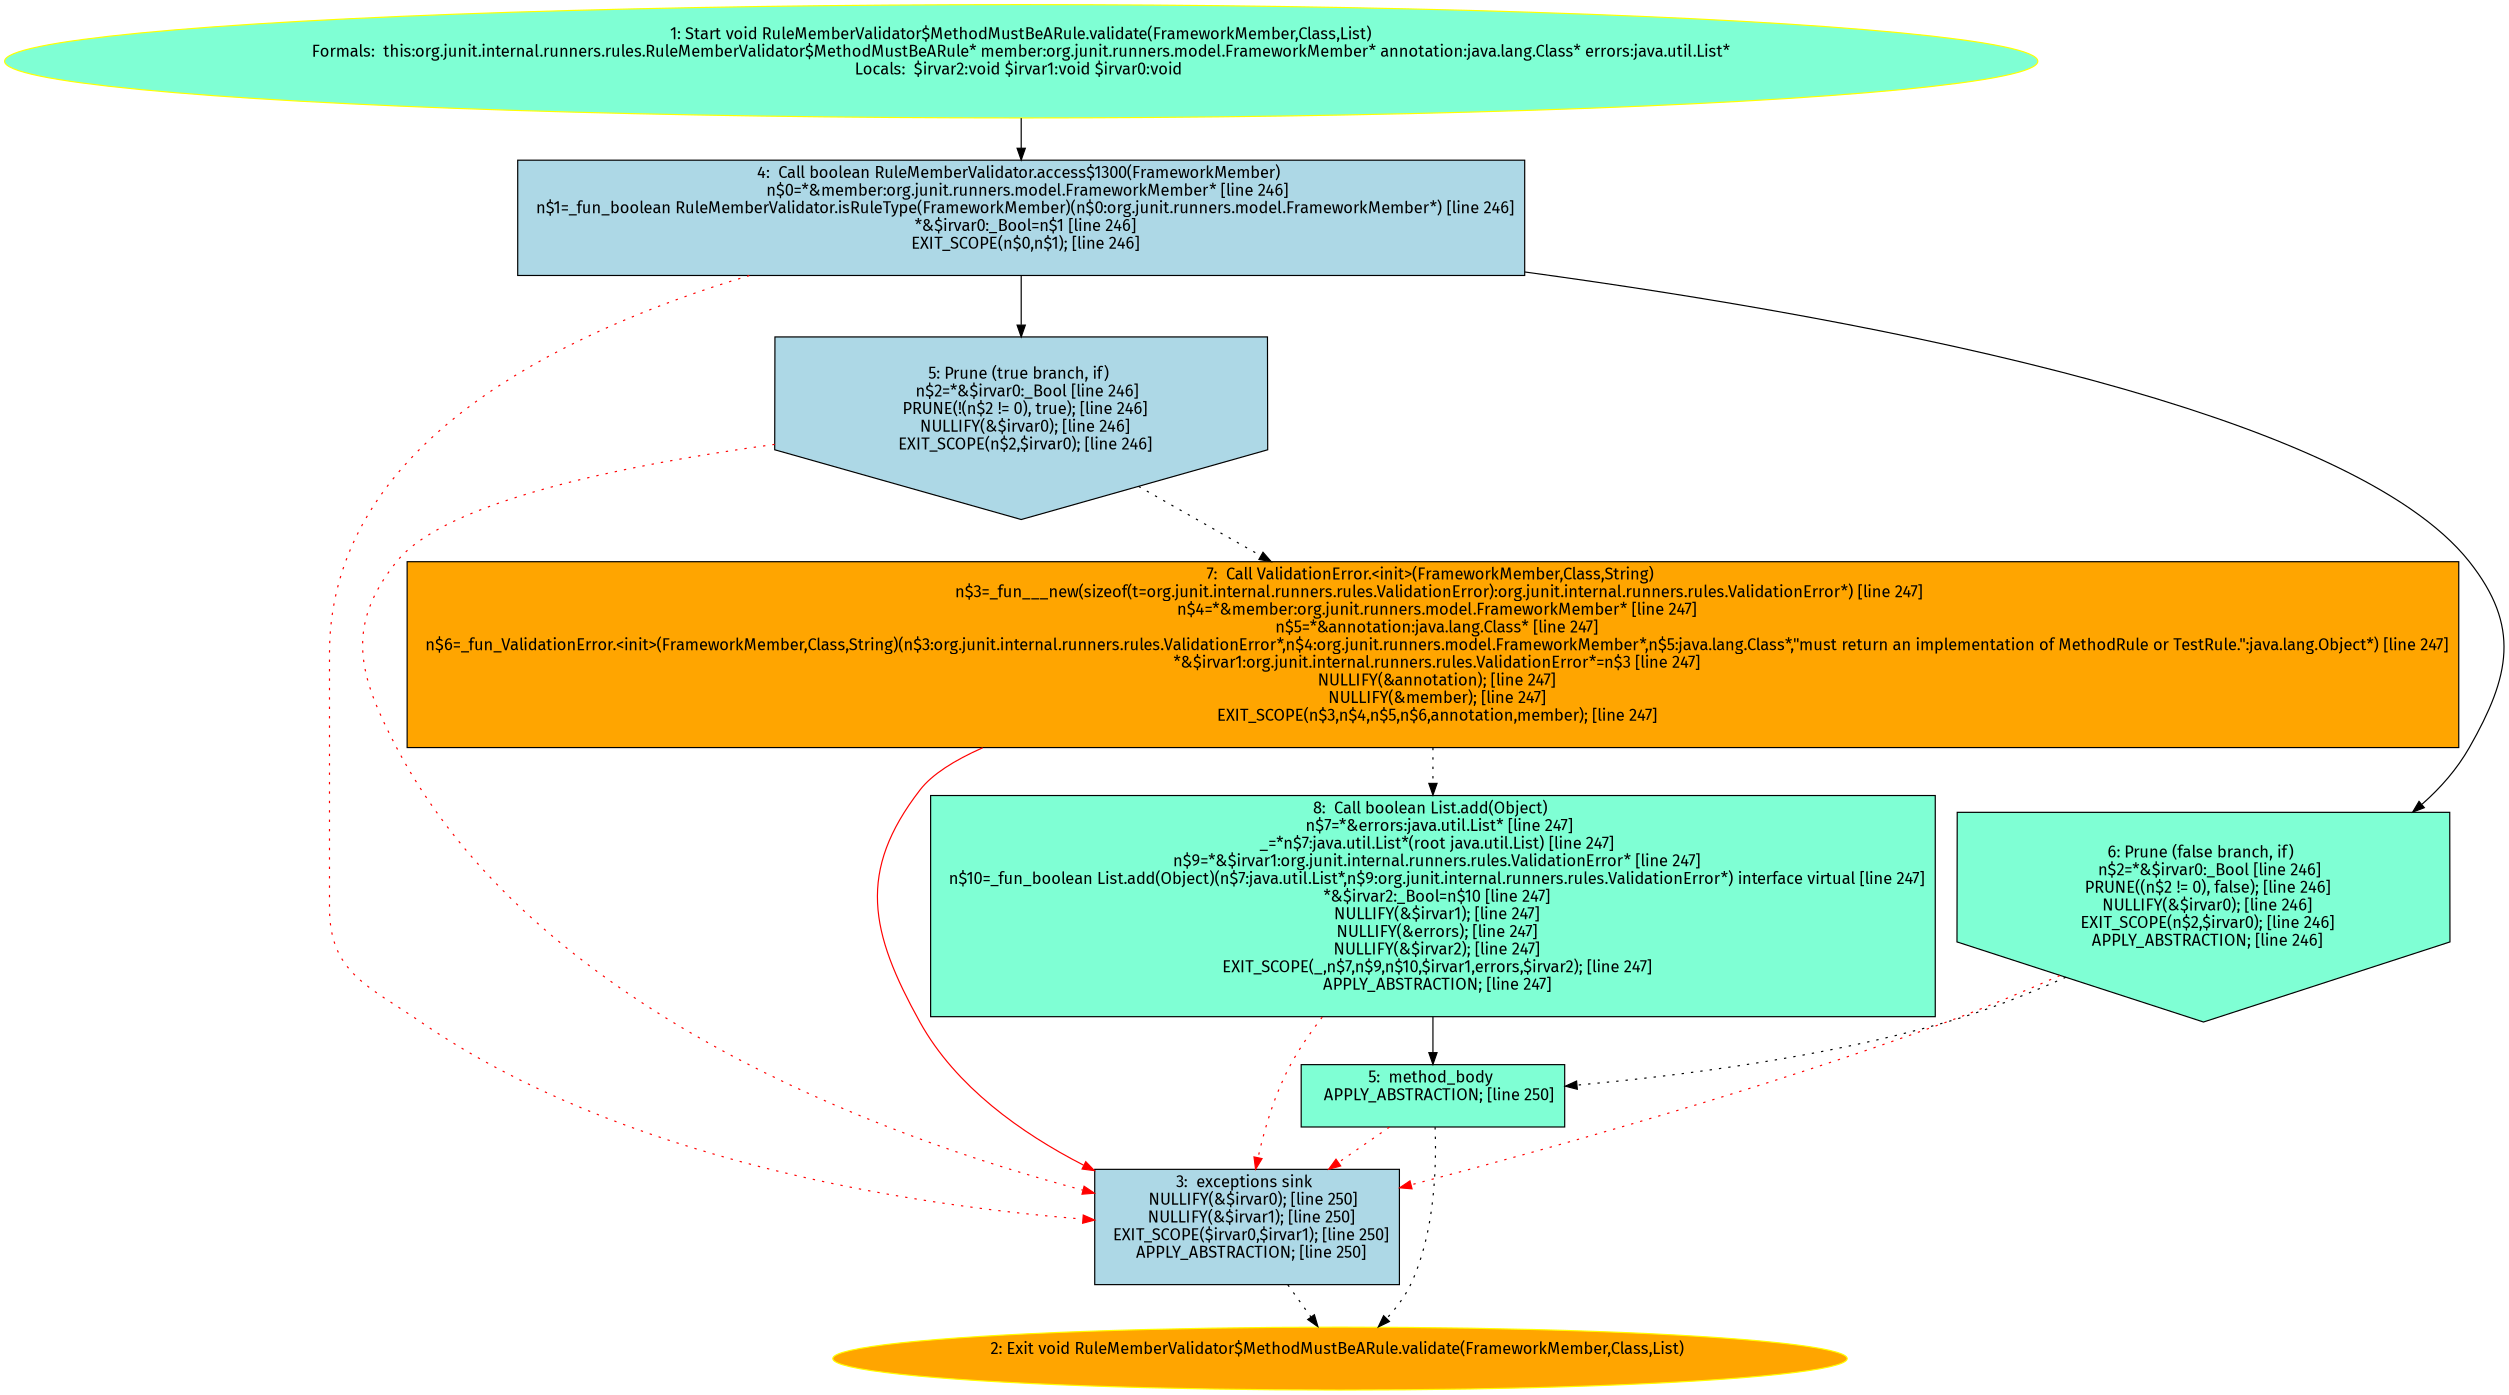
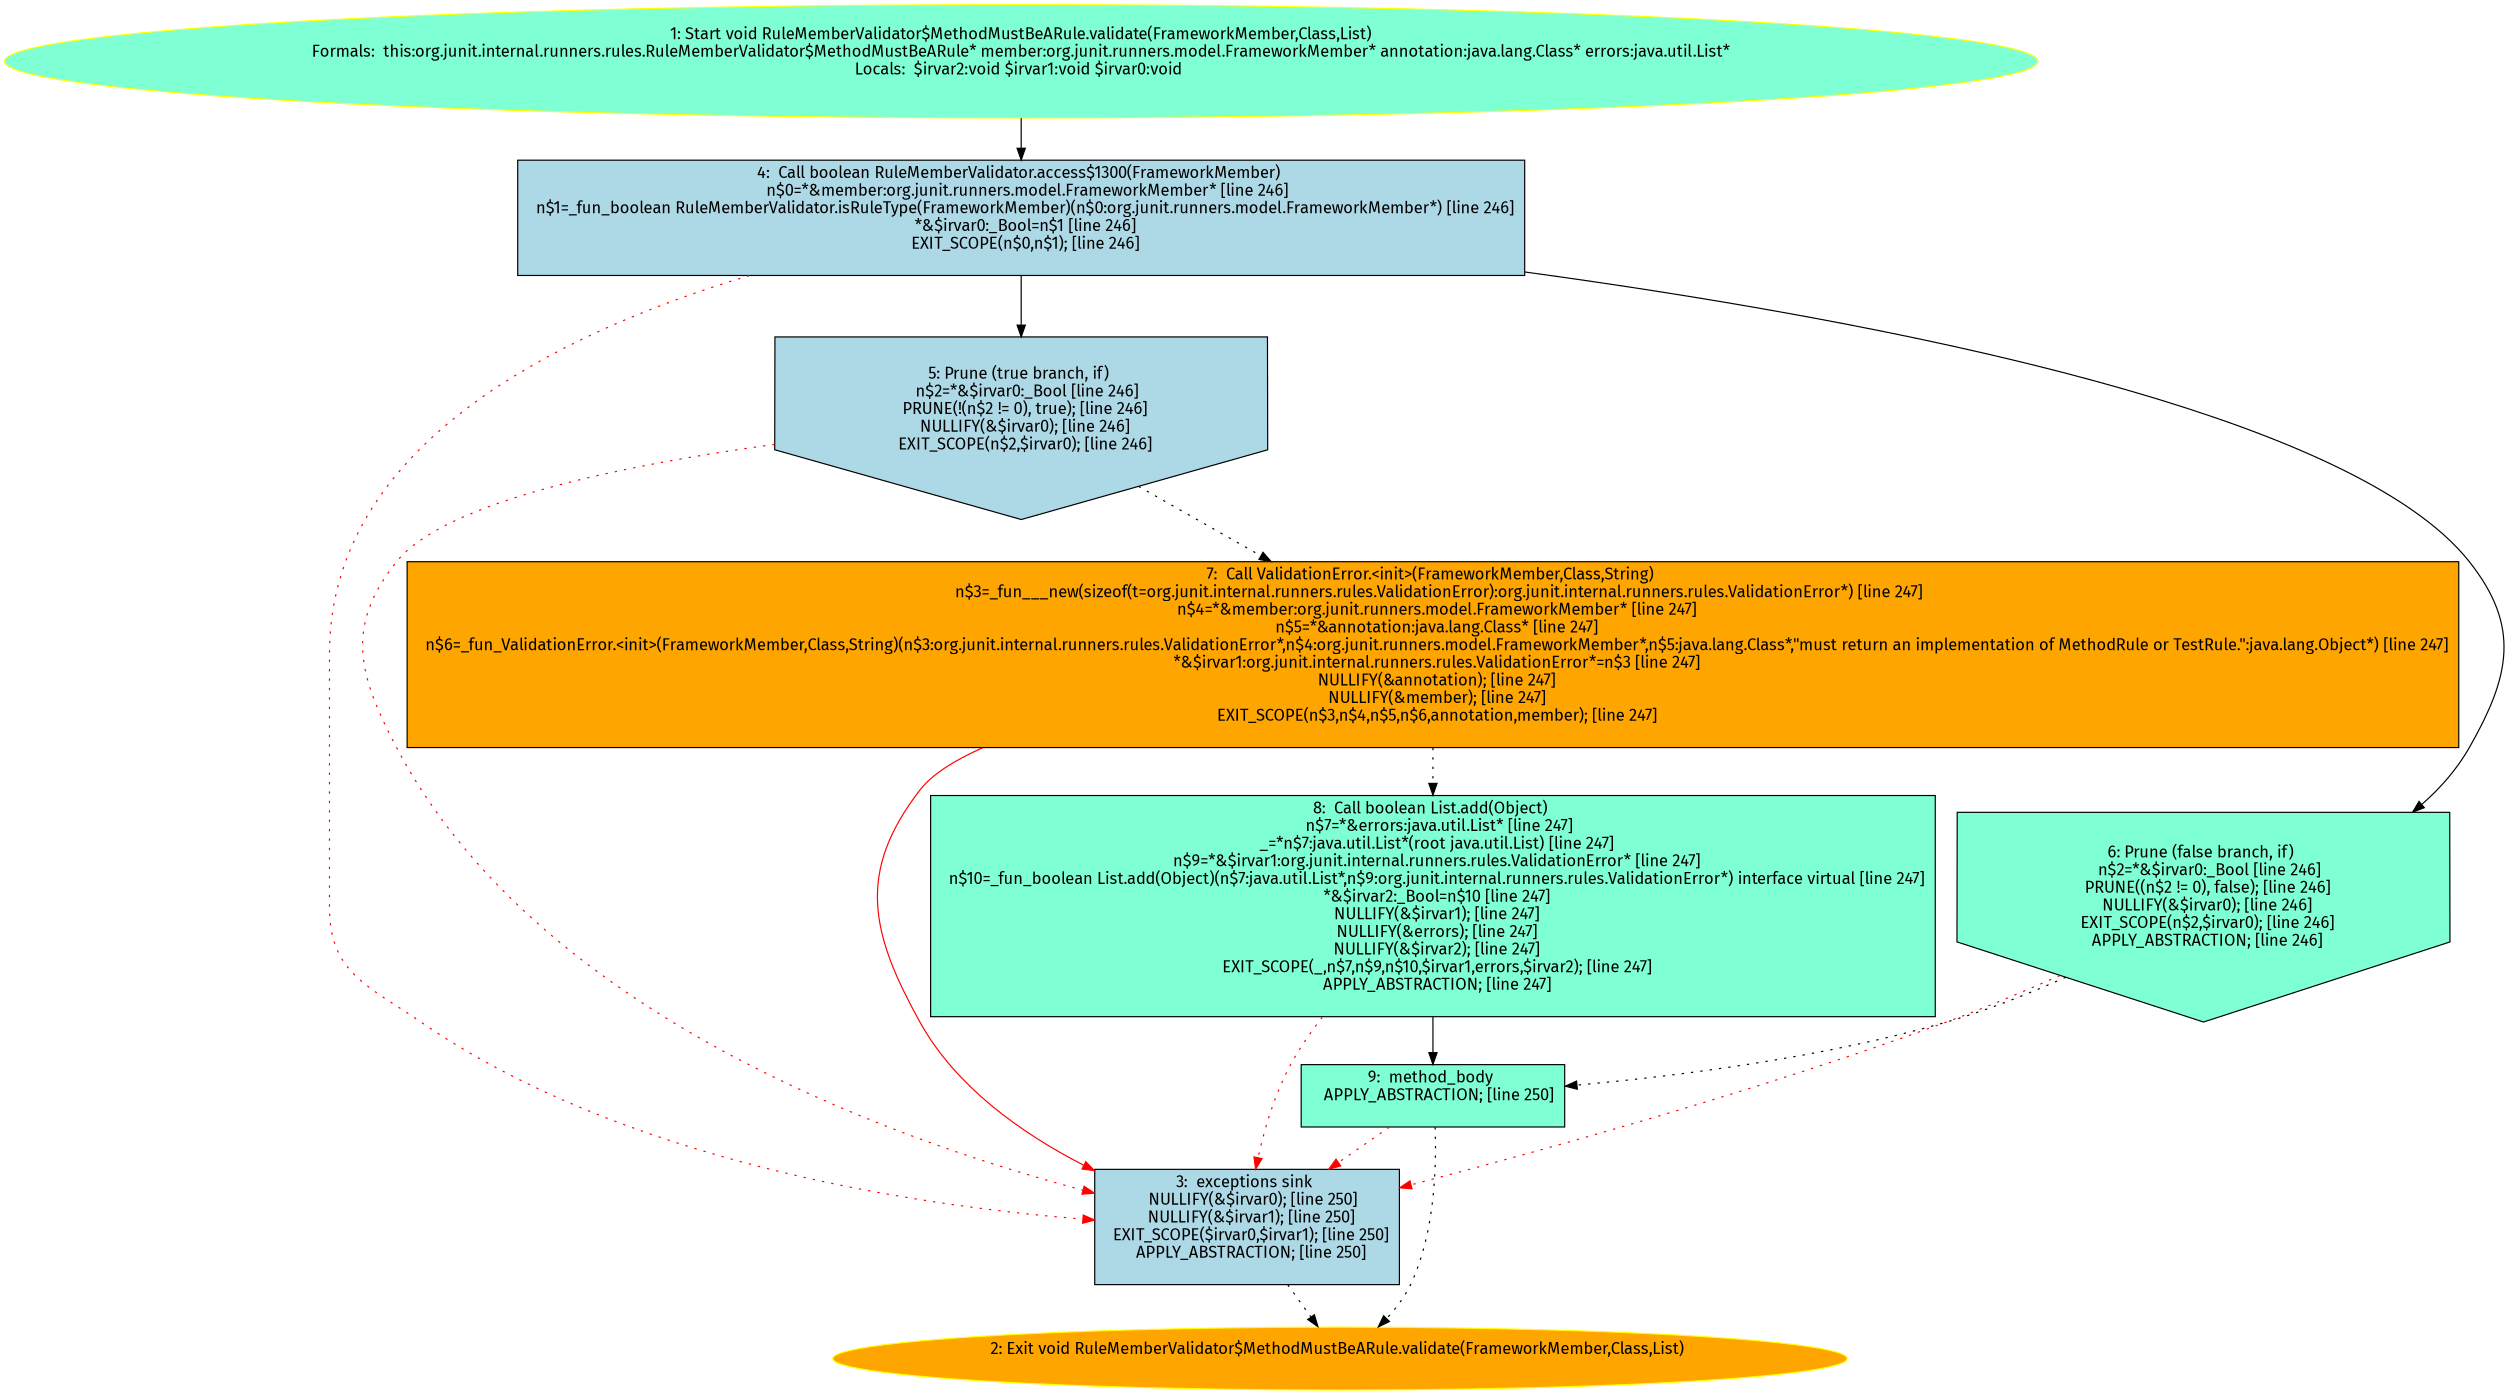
node "5:  method_body APPLY_ABSTRACTION; [line 250]": label "5:  method_body APPLY_ABSTRACTION; [line 250]" -> "9:  method_body APPLY_ABSTRACTION; [line 250]"
